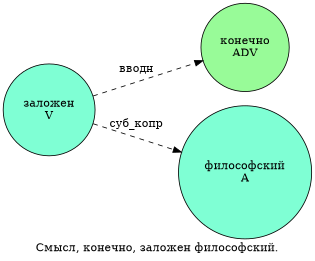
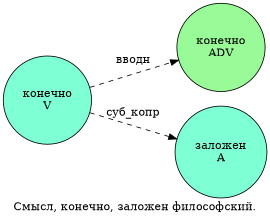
node "заложен V": label "заложен V" -> "конечно V"
node "философский A": label "философский A" -> "заложен A"
